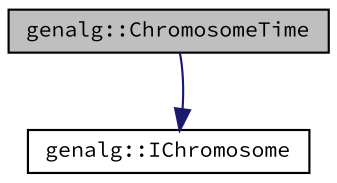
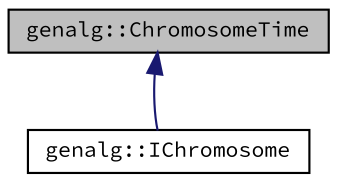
edge "genalg::ChromosomeTime" -> "genalg::IChromosome": reversed
